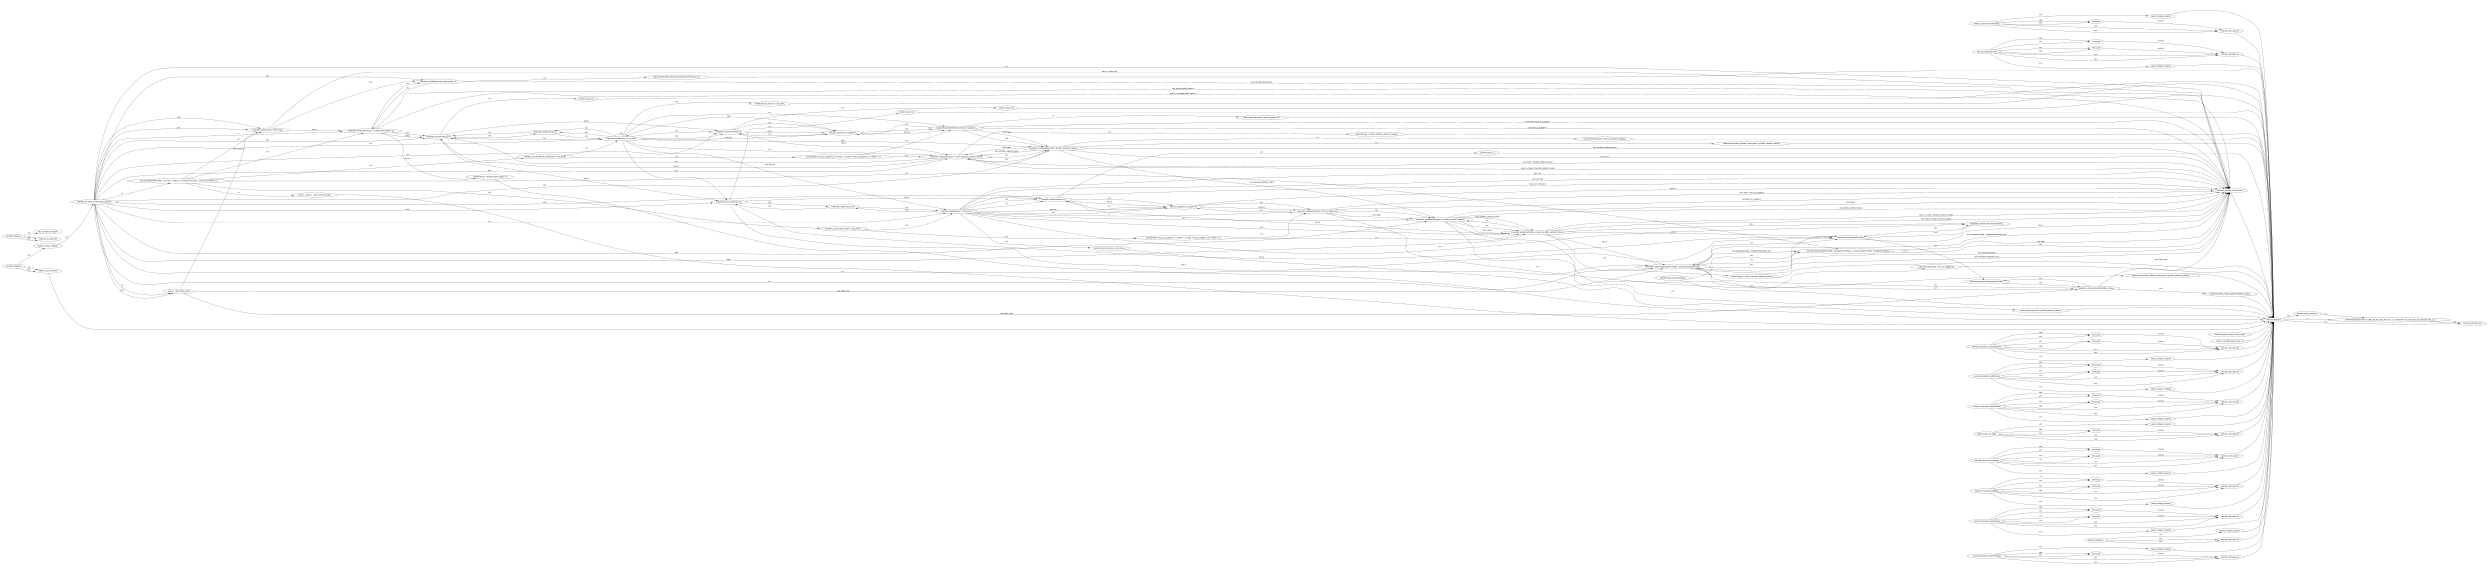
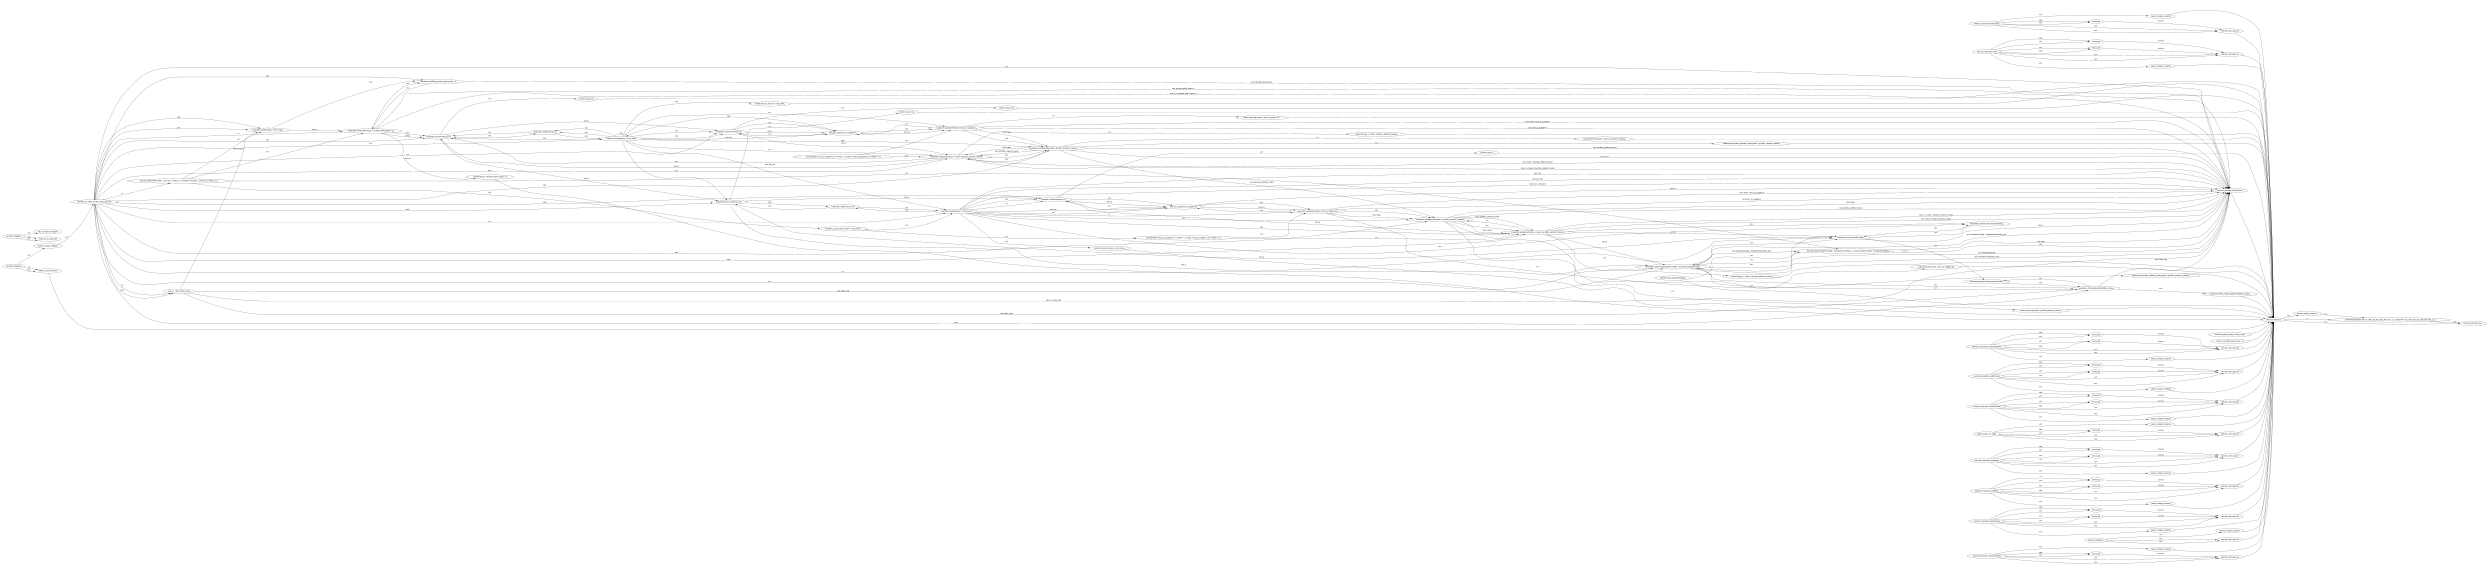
edge "(<operator>.assignment,p = rdma_resp)" -> "(METHOD_RETURN,unsigned int)": now "(PARAM,__be32 *rdma_resp)" -> "(METHOD_RETURN,unsigned int)"
node "(IDENTIFIER,rpcrdma_fixed_maxsz,rpcrdma_fixed_maxsz + 1)": removed
node "(CONTROL_STRUCTURE,WHILE,while (*p++ != xdr_zero))": removed
node "<(LOCAL,__be32* p: __be32*)<SUB>4</SUB>>": removed
edge "(METHOD,svc_rdma_xdr_get_reply_hdr_len)" -> "(<operator>.cast,(unsigned long)rdma_resp)": added, label "DDG:"
